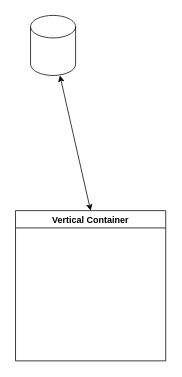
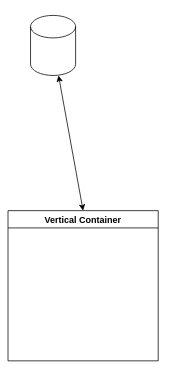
node "Vertical Container": moved (90, 285) -> (83, 285)
